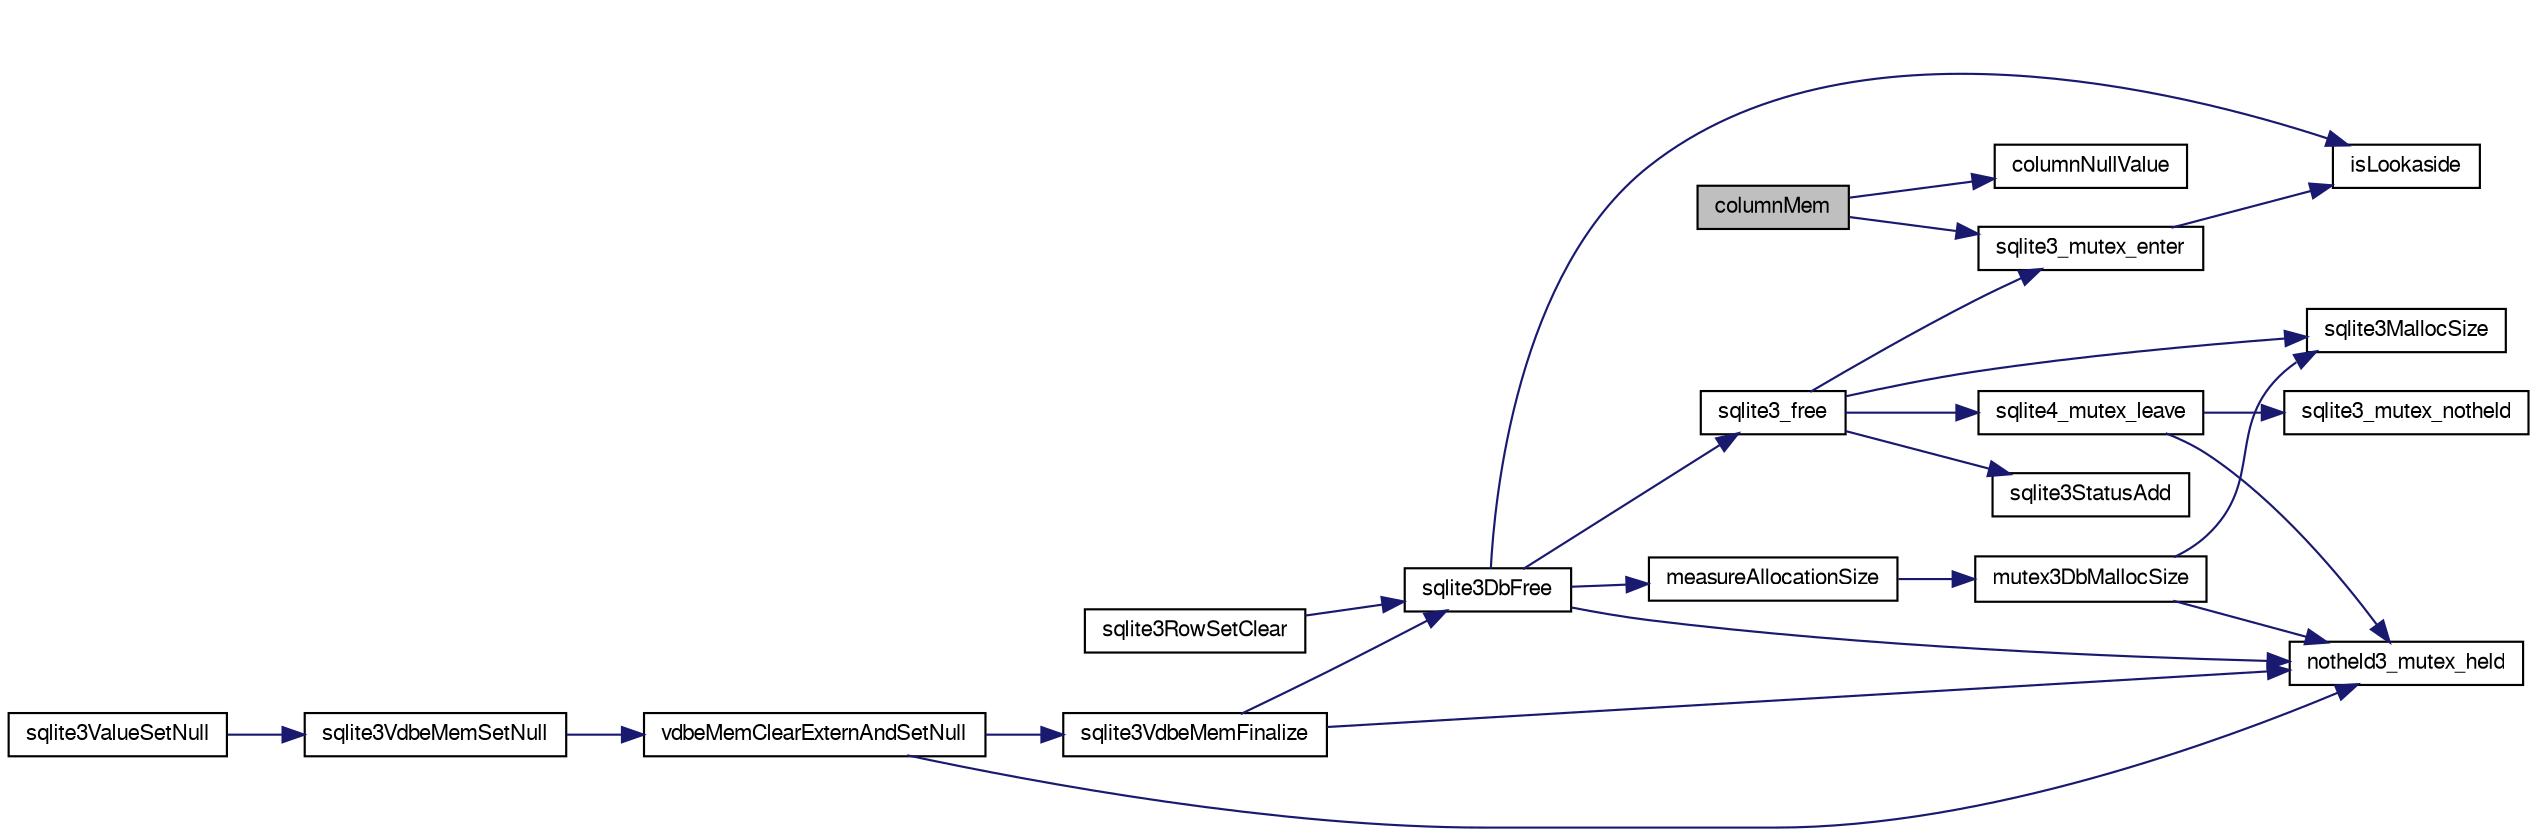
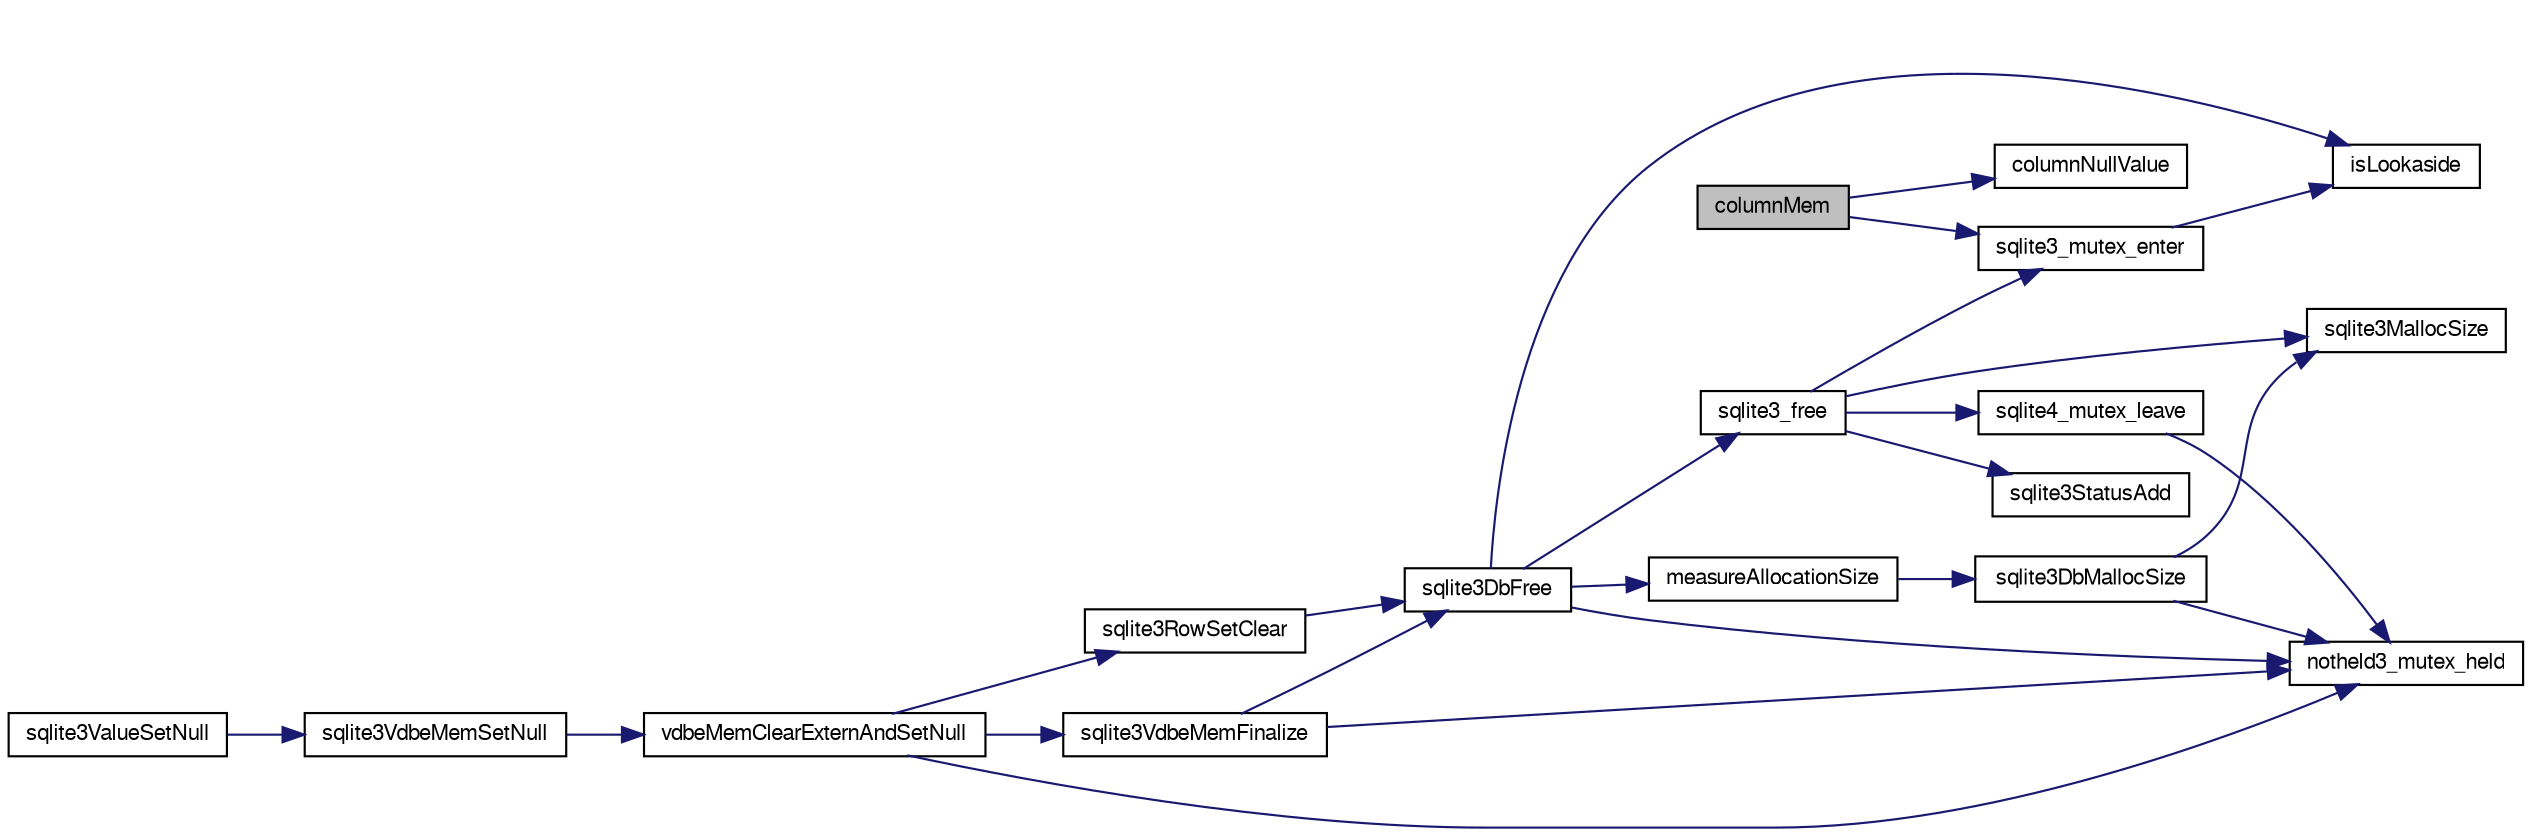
node "sqlite3_mutex_notheld": removed
node "mutex3DbMallocSize": label "mutex3DbMallocSize" -> "sqlite3DbMallocSize"
edge "vdbeMemClearExternAndSetNull" -> "sqlite3RowSetClear": added
